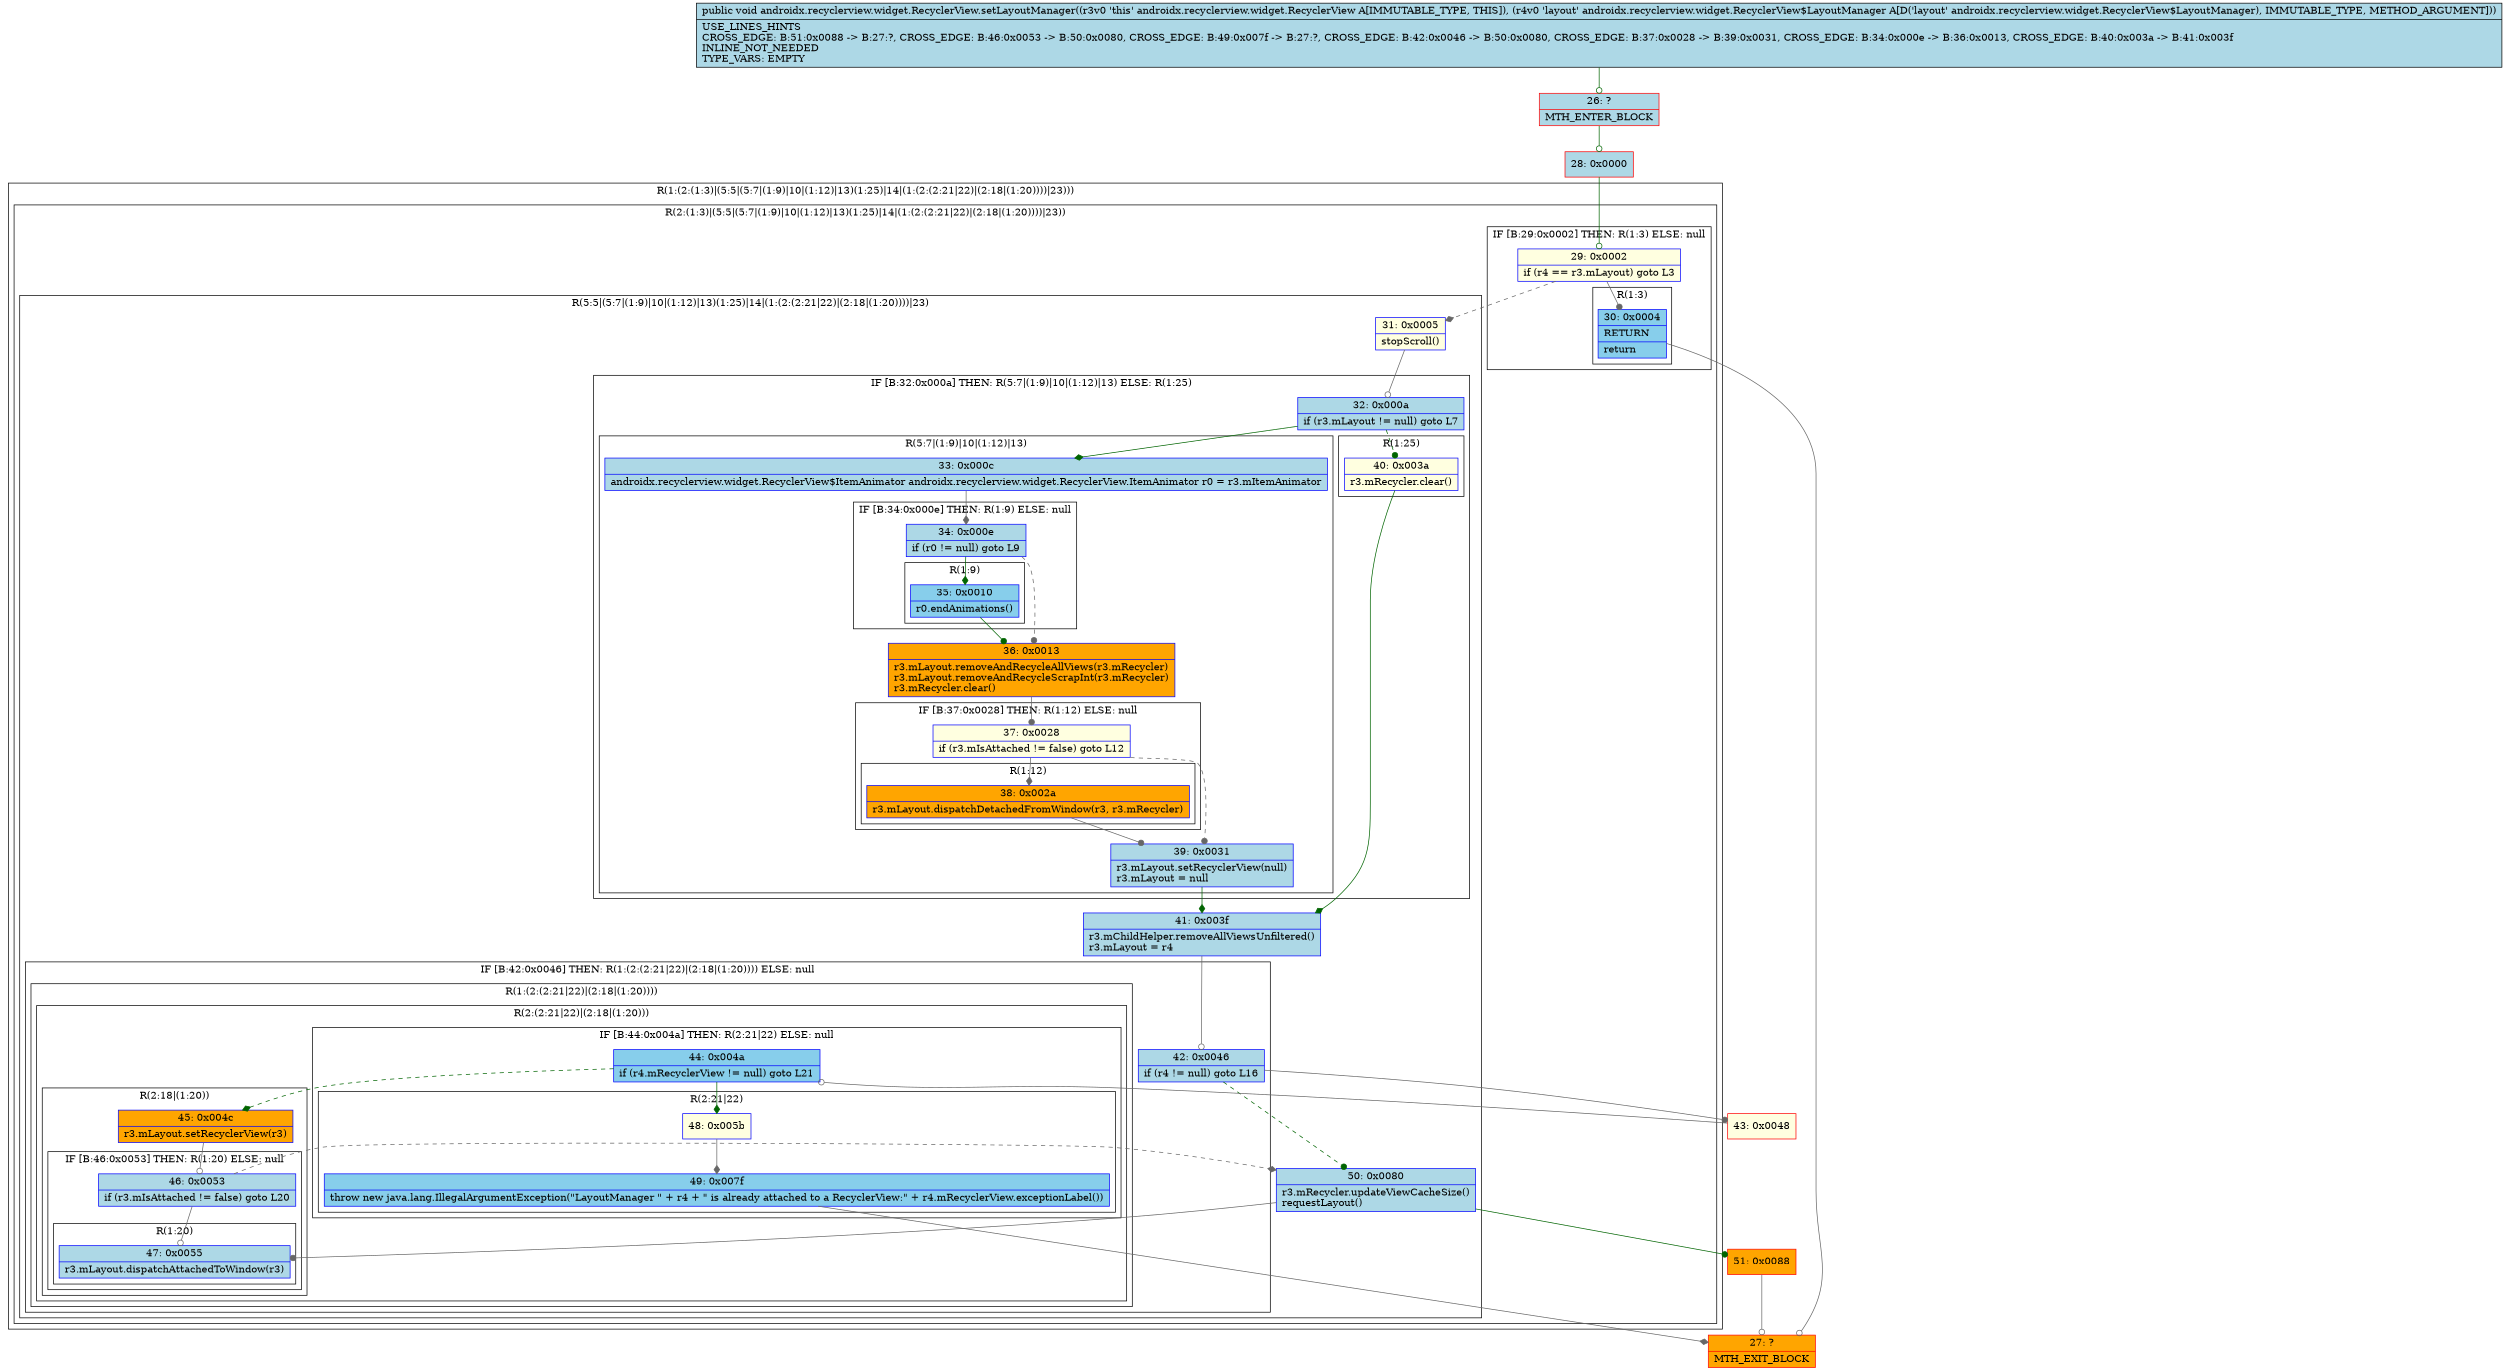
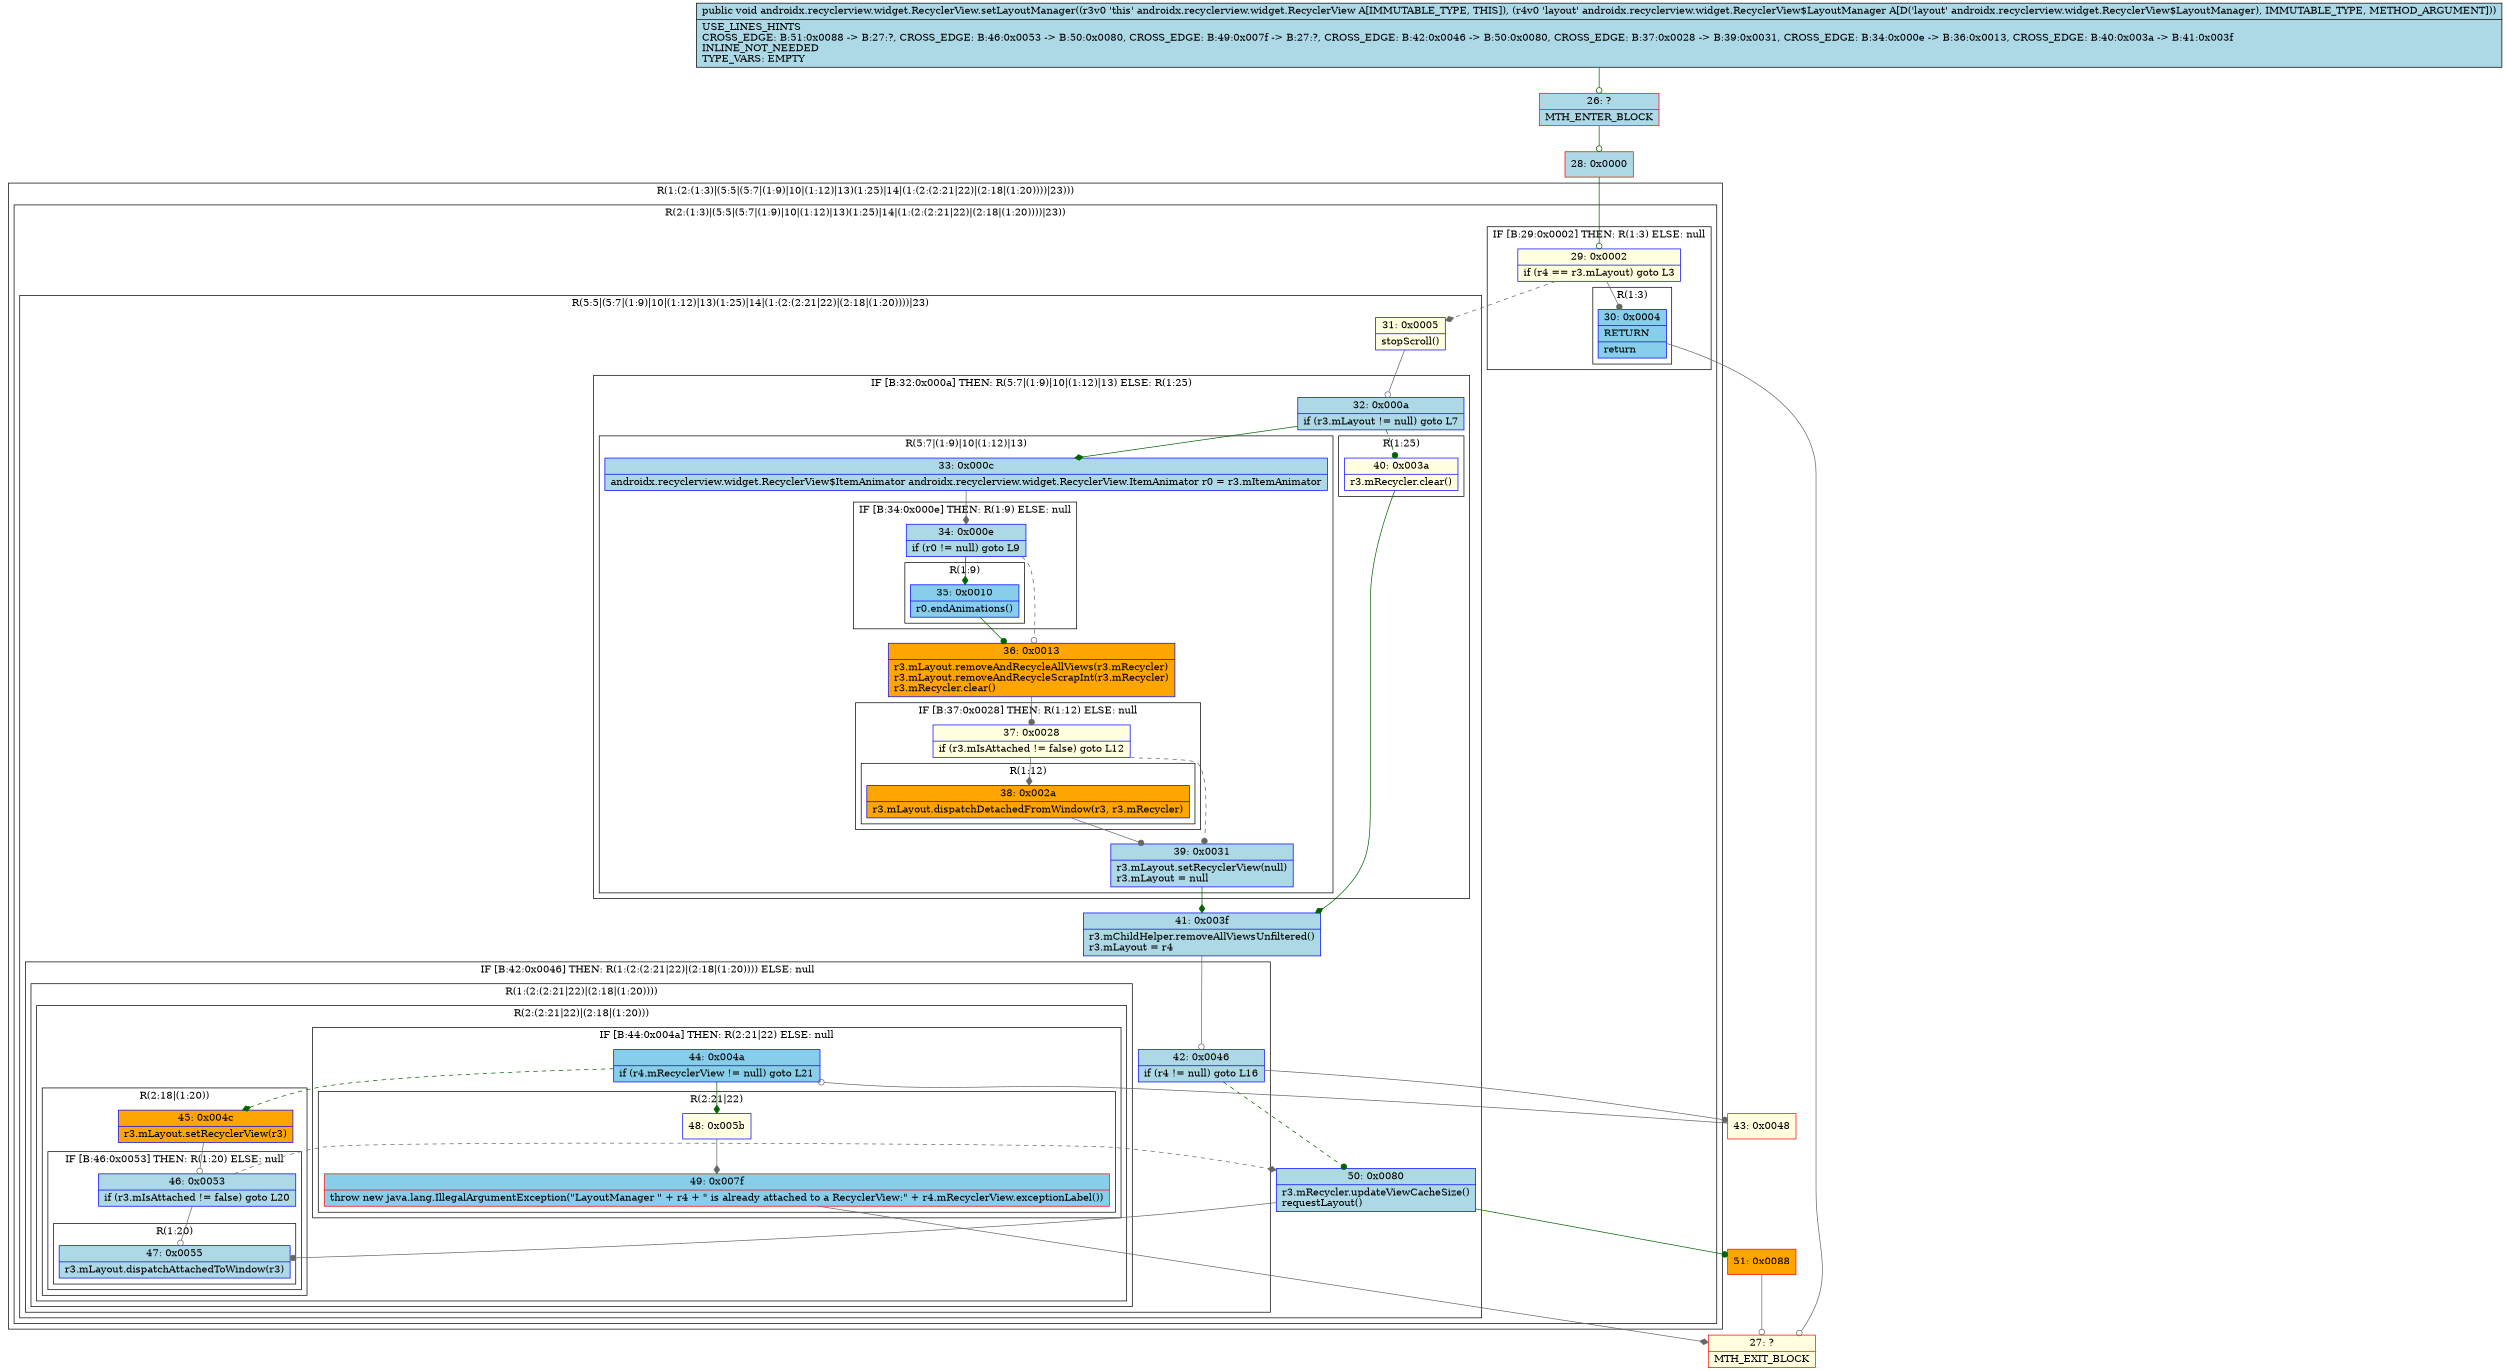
edge "34: 0x000e" -> "36: 0x0013": arrowhead dot -> odot
node "49: 0x007f": color blue -> red
node "27: ?": fillcolor orange -> lightyellow
